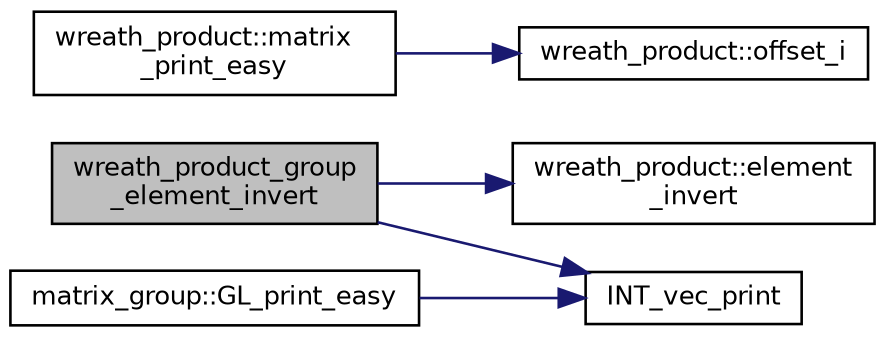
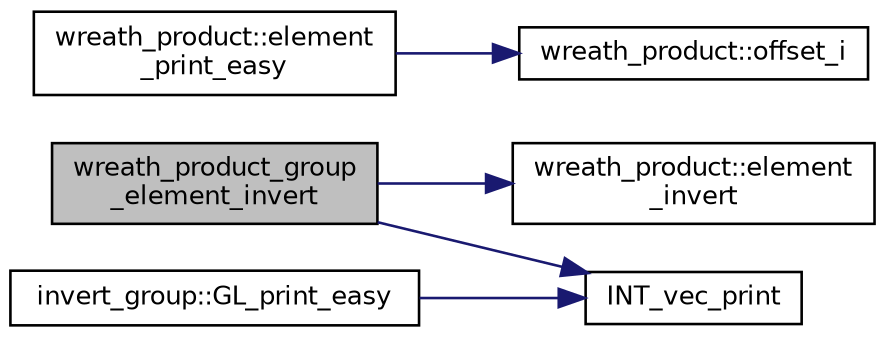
node "wreath_product::matrix _print_easy": label "wreath_product::matrix _print_easy" -> "wreath_product::element _print_easy"
node "matrix_group::GL_print_easy": label "matrix_group::GL_print_easy" -> "invert_group::GL_print_easy"
